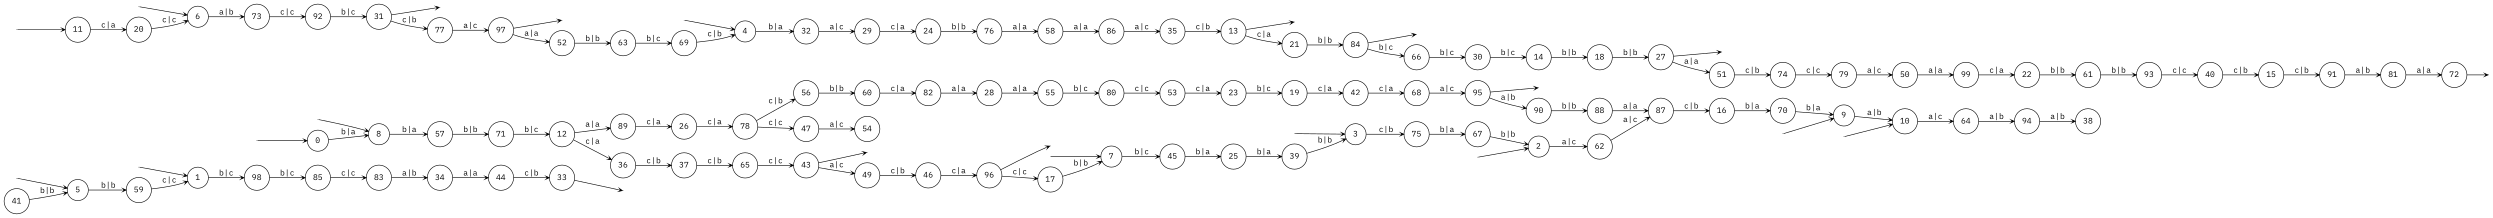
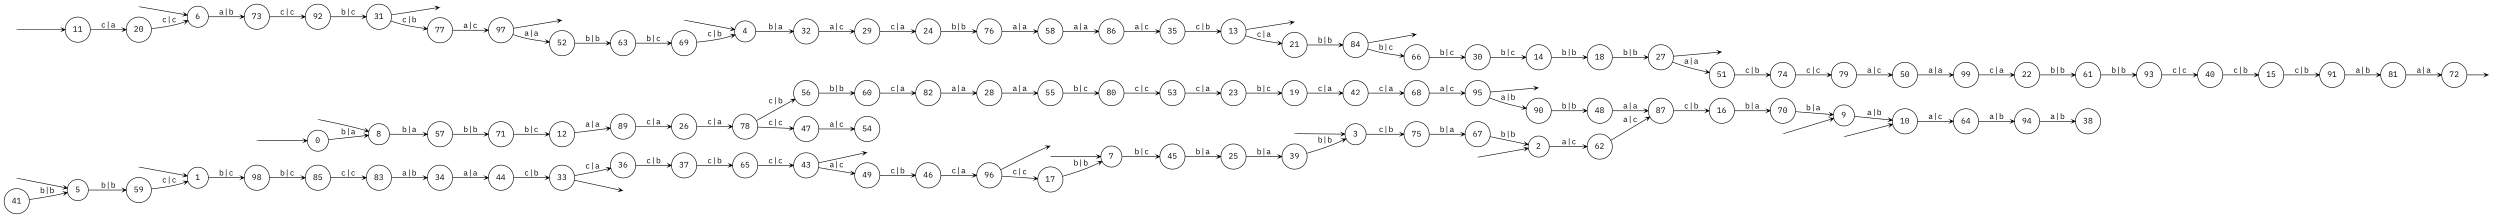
node "88": label "88" -> "48"
edge "12" -> "36": now "33" -> "36"
